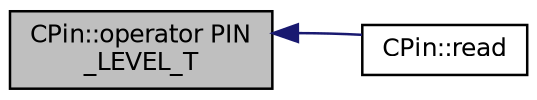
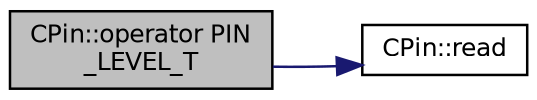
edge "CPin::read" -> "CPin::operator PIN _LEVEL_T": reversed
